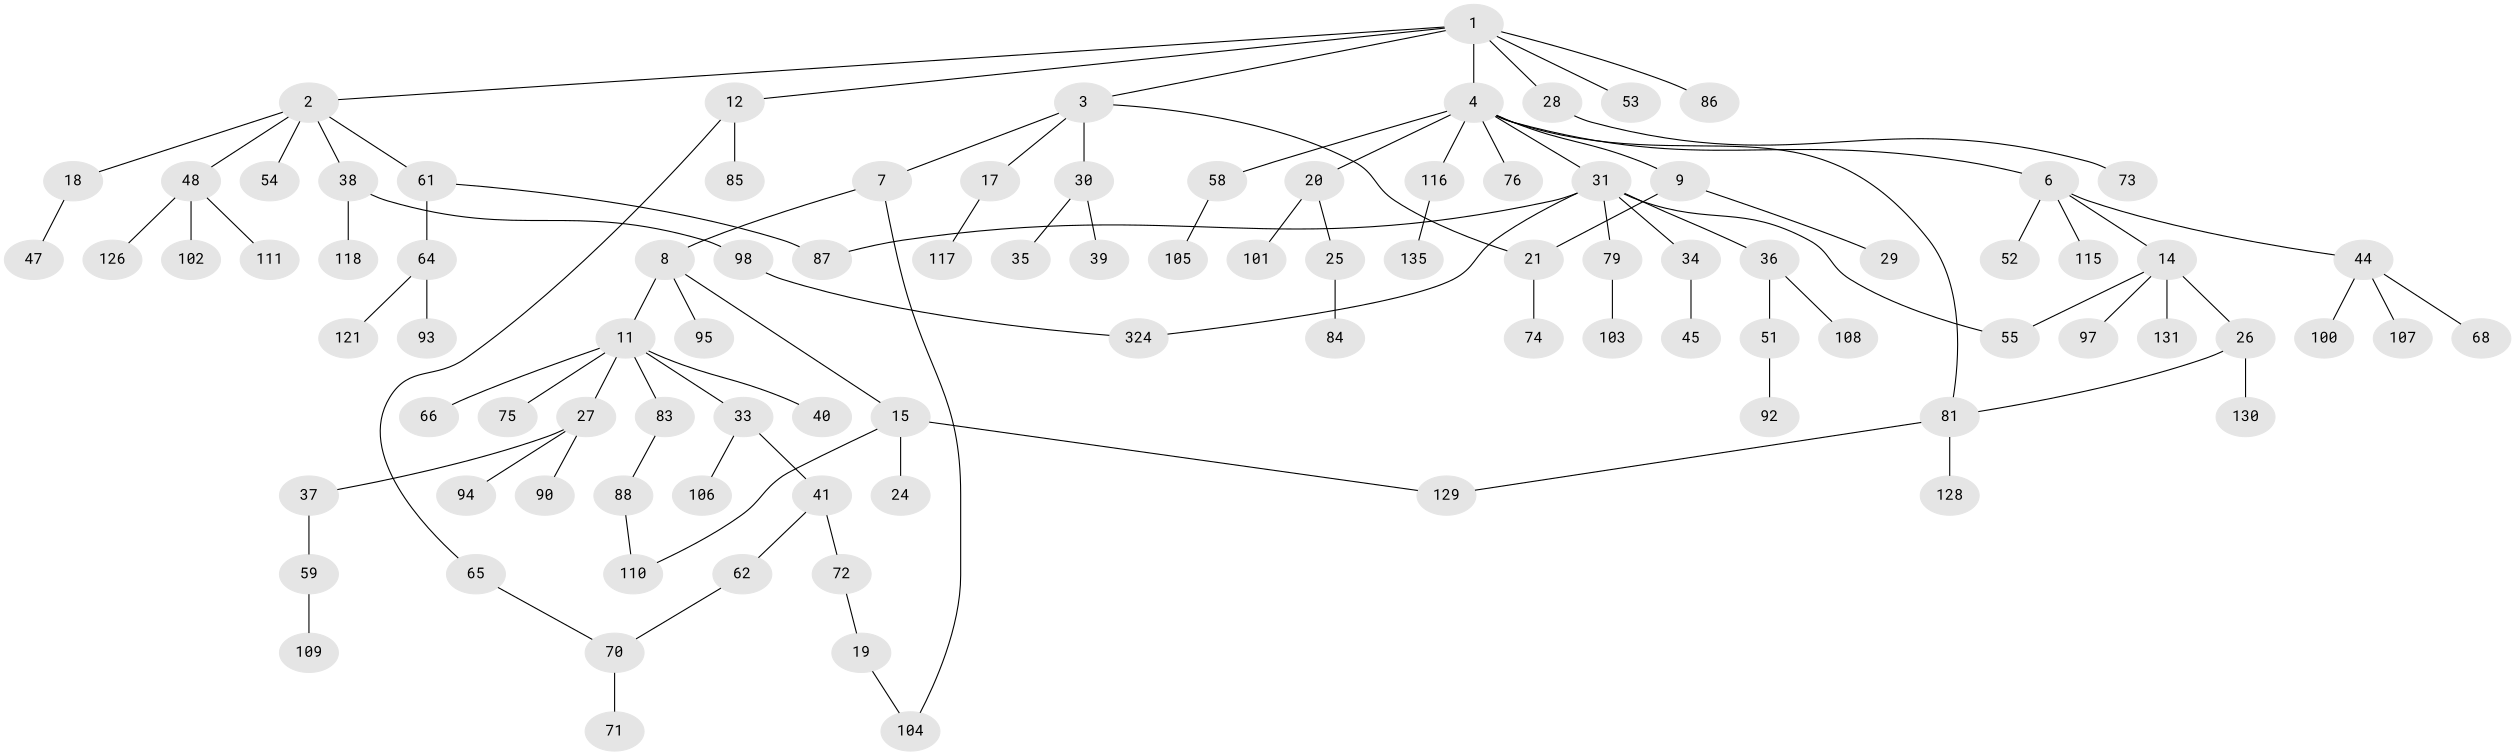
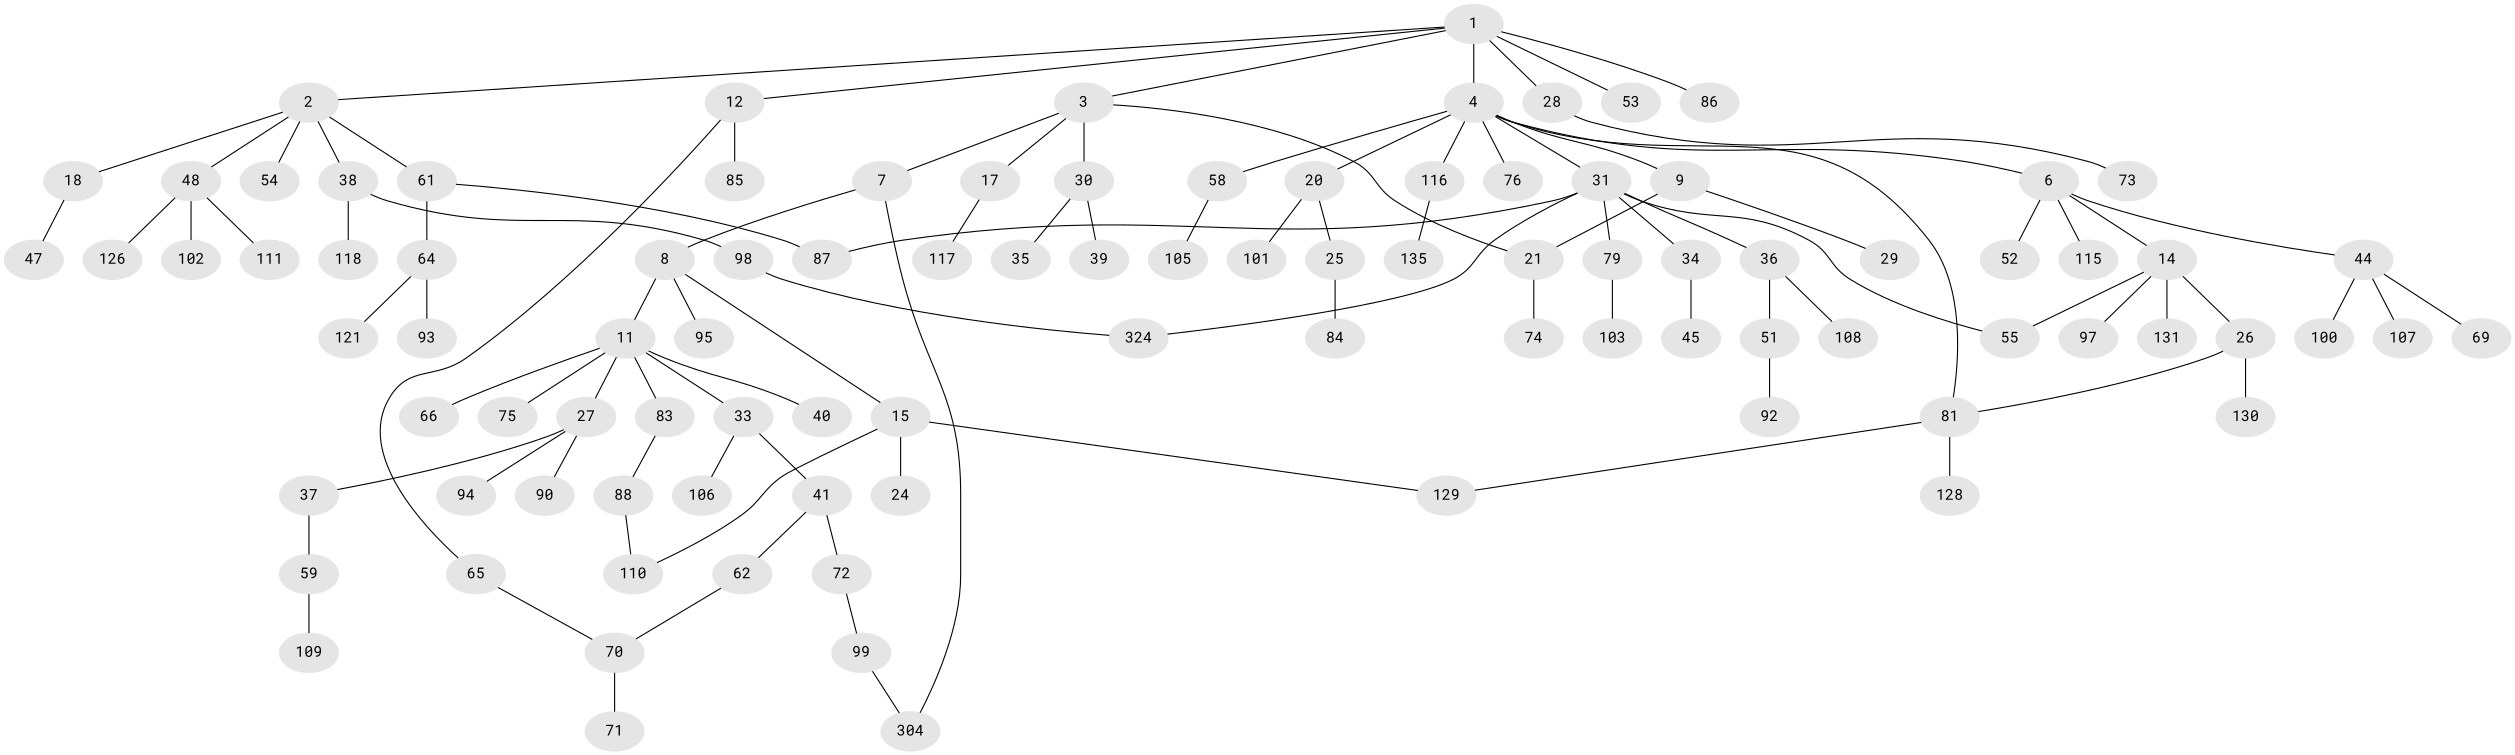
node "68": label "68" -> "69"
node "19": label "19" -> "99"
node "104": label "104" -> "304"
